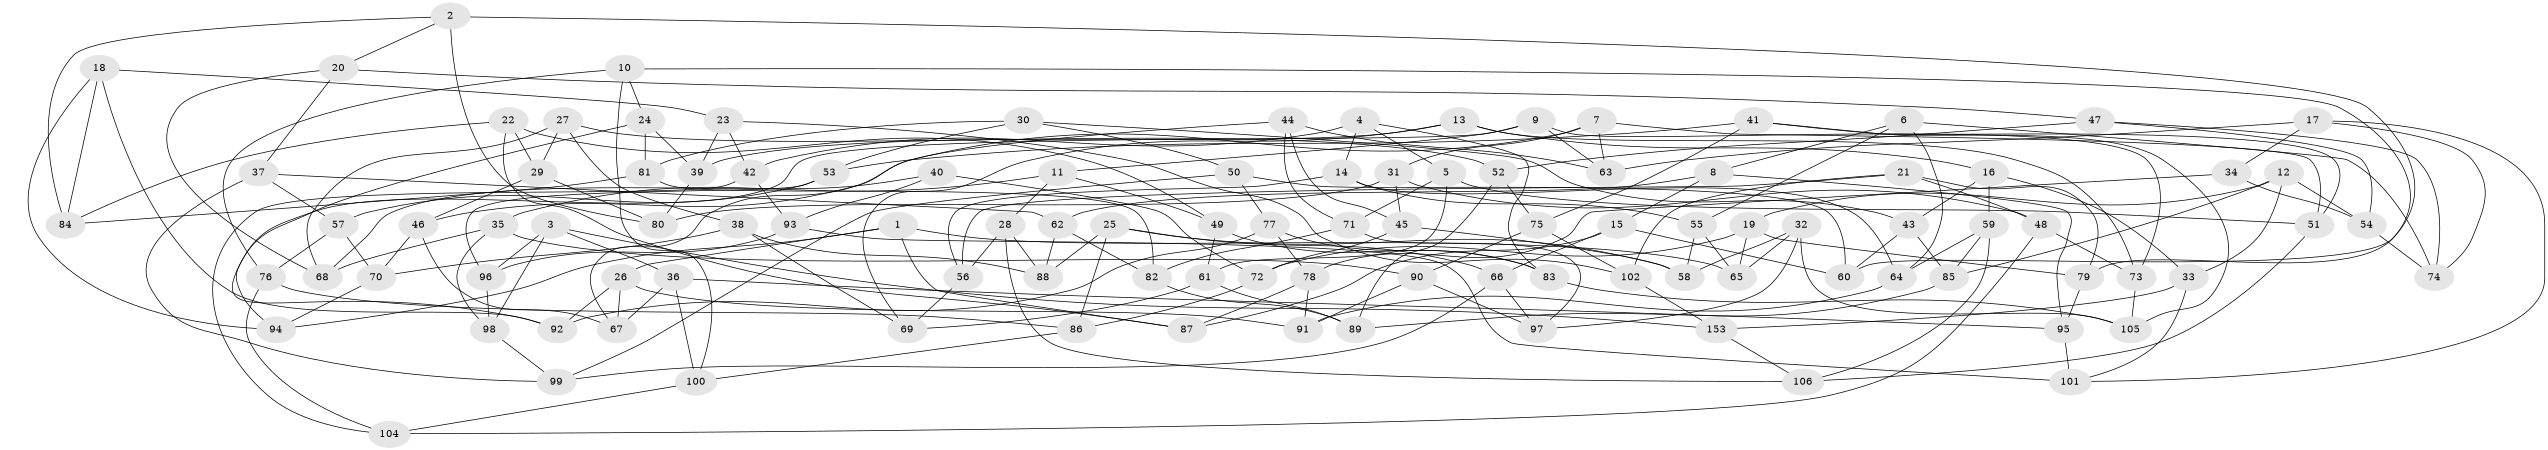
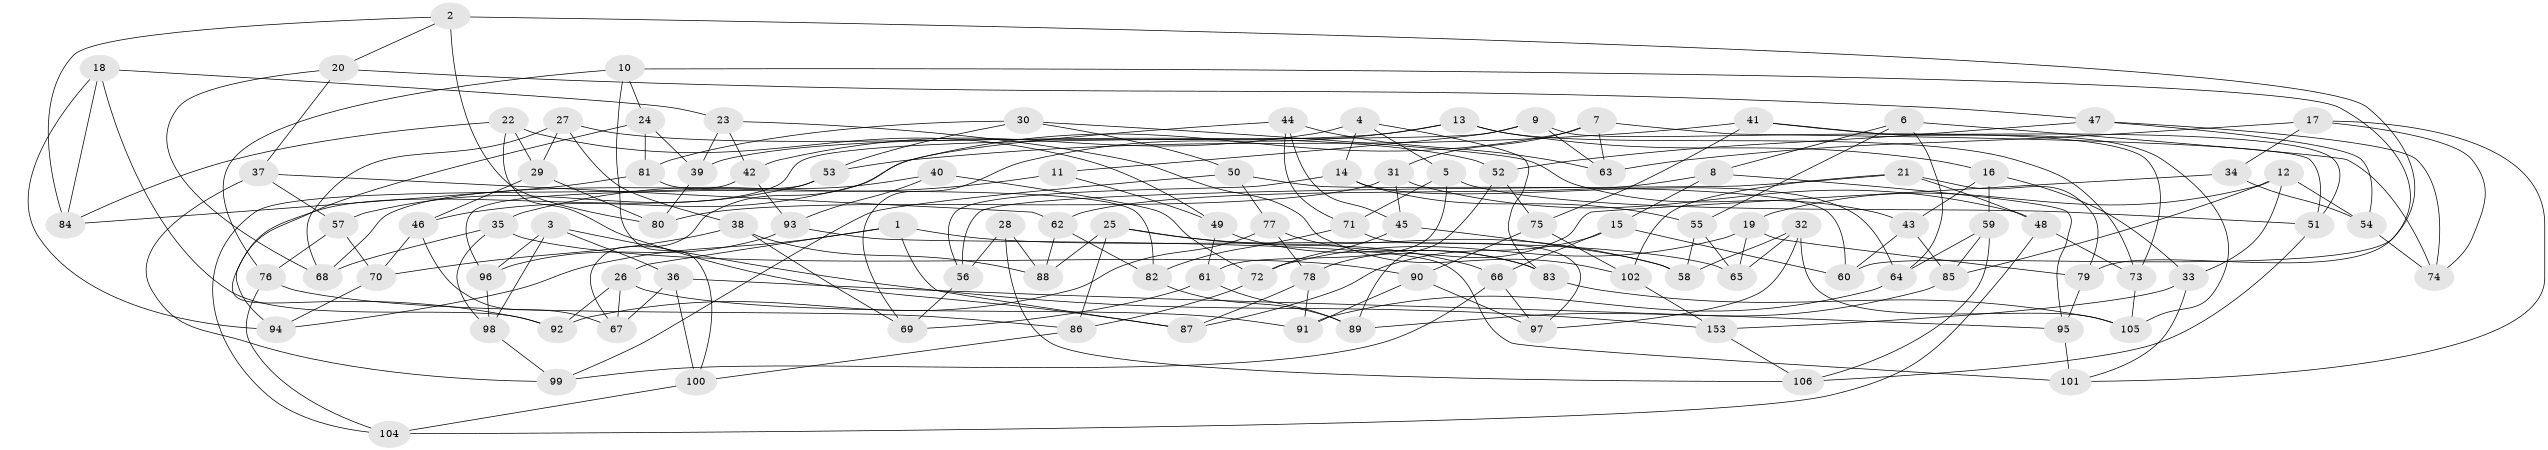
edge "11" -- "28": removed
